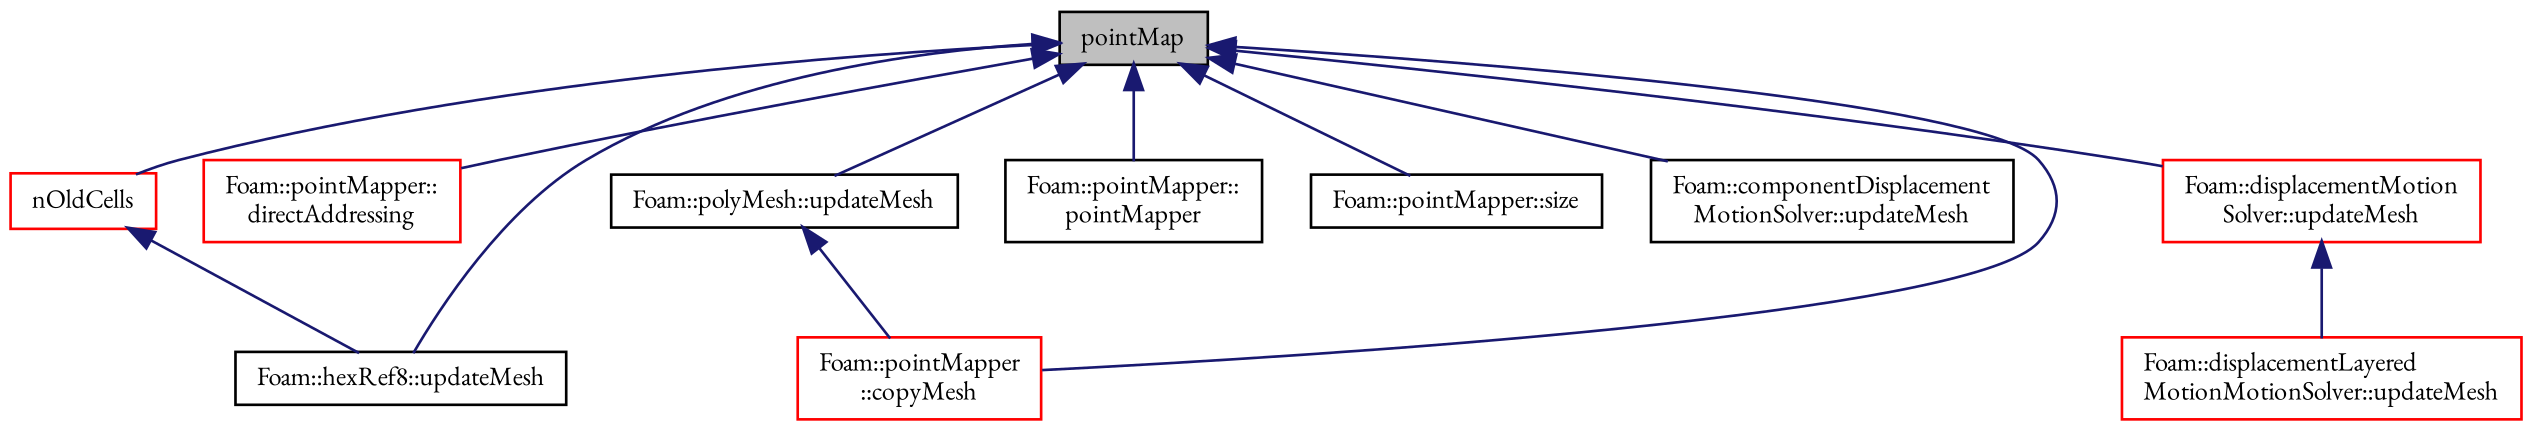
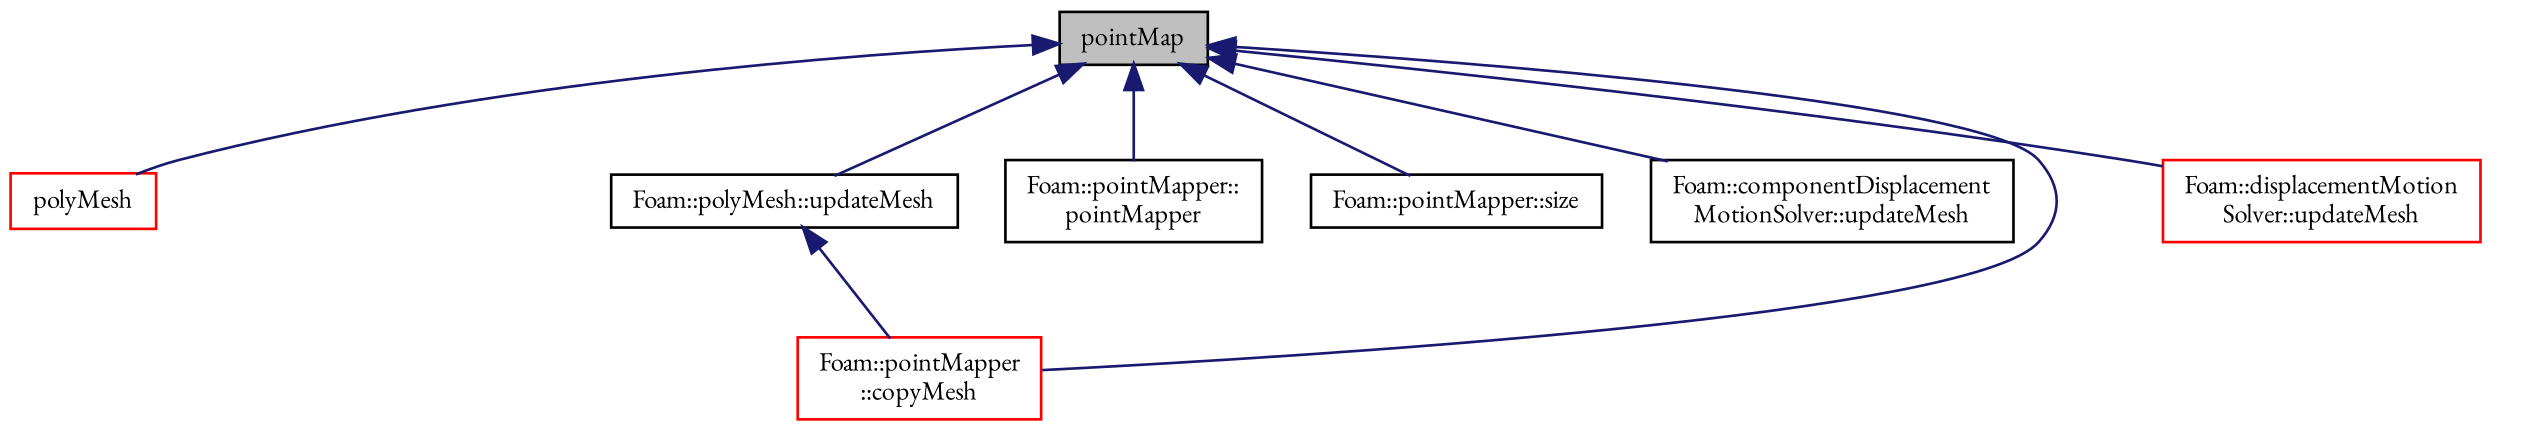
node "nOldCells": label "nOldCells" -> "polyMesh"
node "Foam::pointMapper:: directAddressing": removed
node "Foam::hexRef8::updateMesh": removed
node "Foam::displacementLayered MotionMotionSolver::updateMesh": removed
